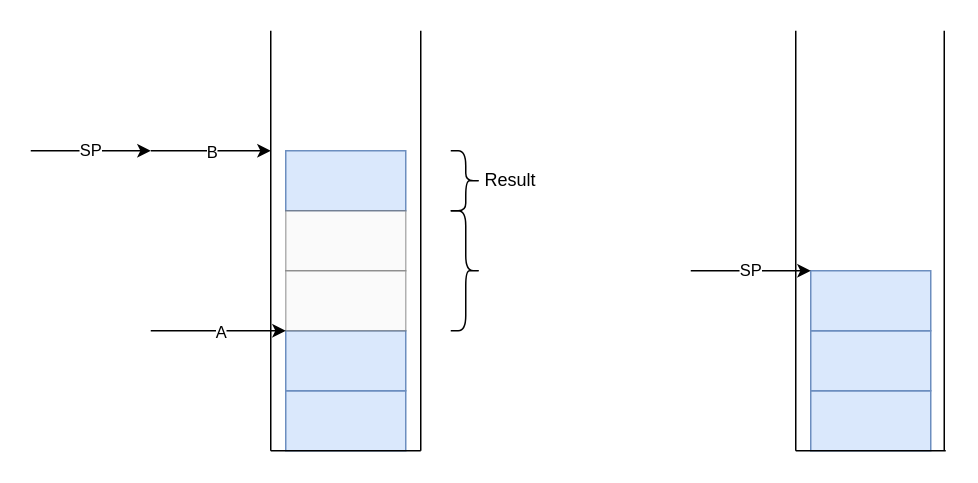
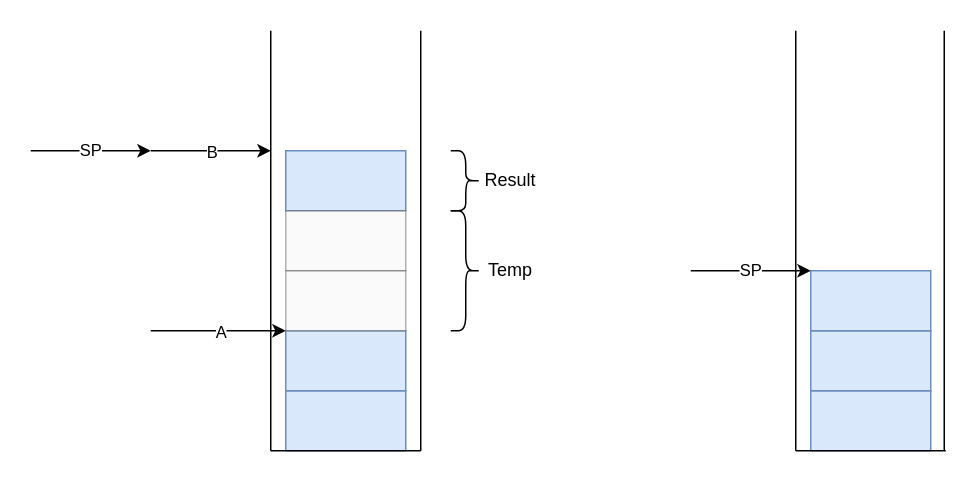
node "Temp": added
